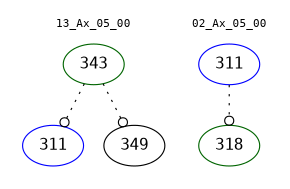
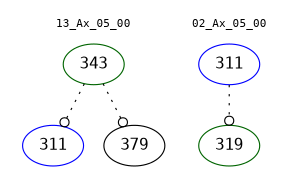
node "349": label "349" -> "379"
node "318": label "318" -> "319"
